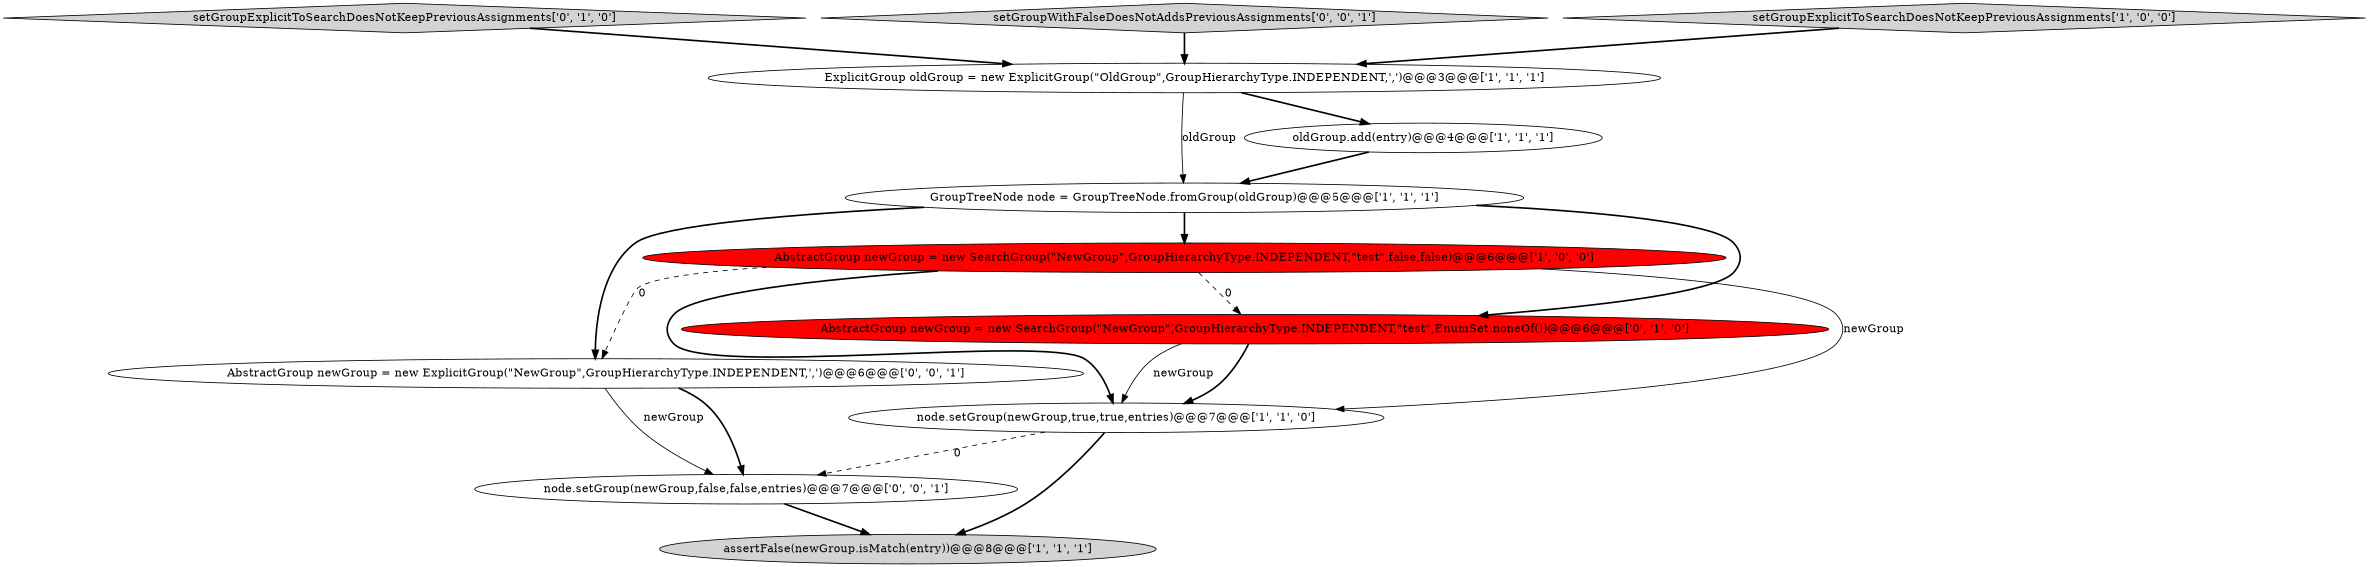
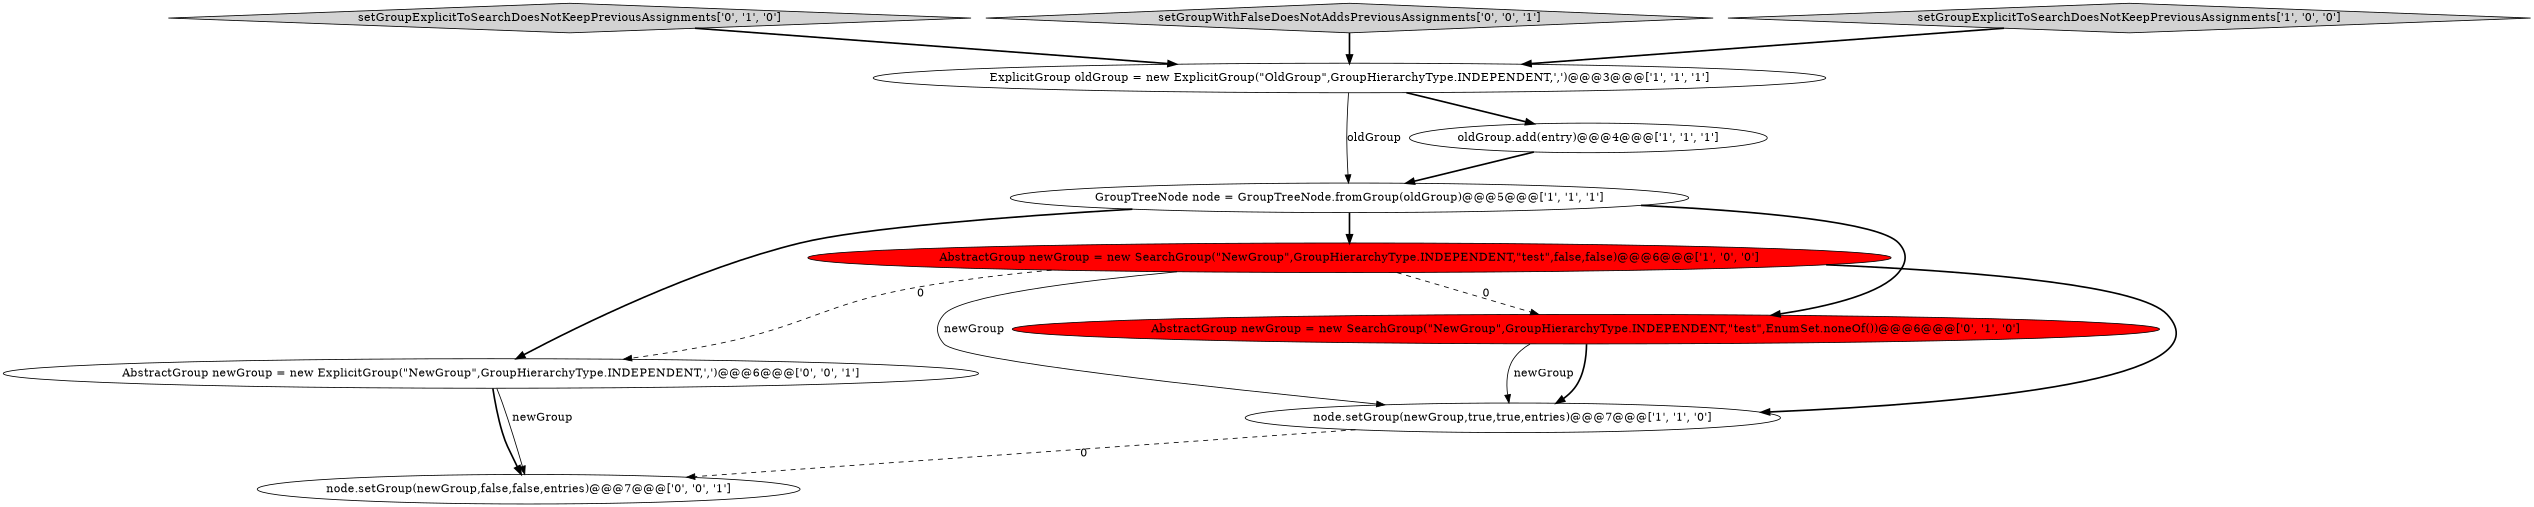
node "assertFalse(newGroup.isMatch(entry))@@@8@@@['1', '1', '1']": removed
